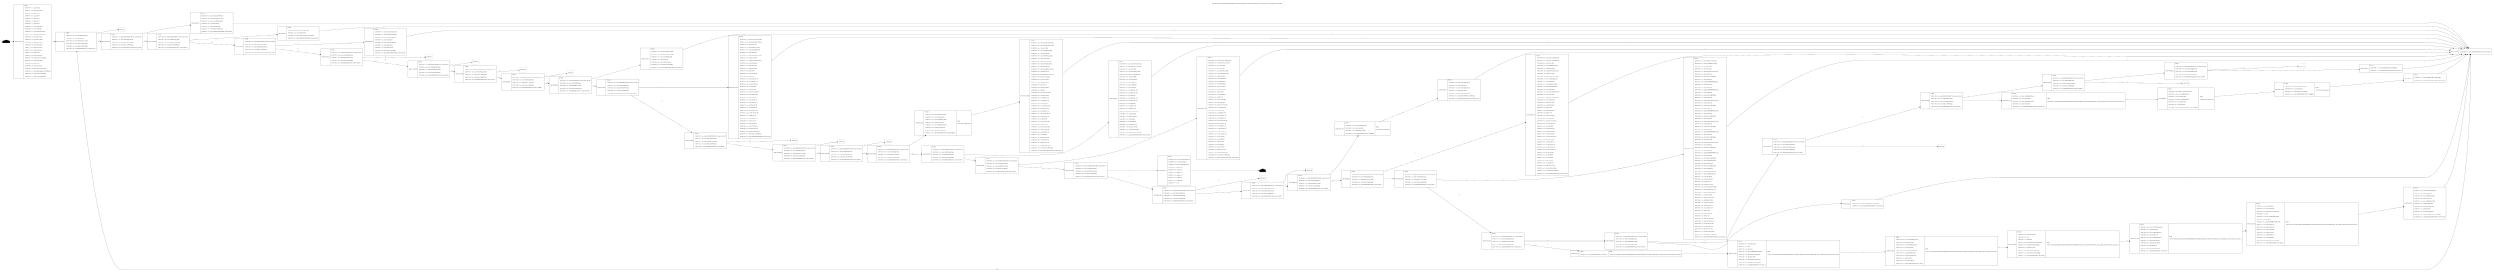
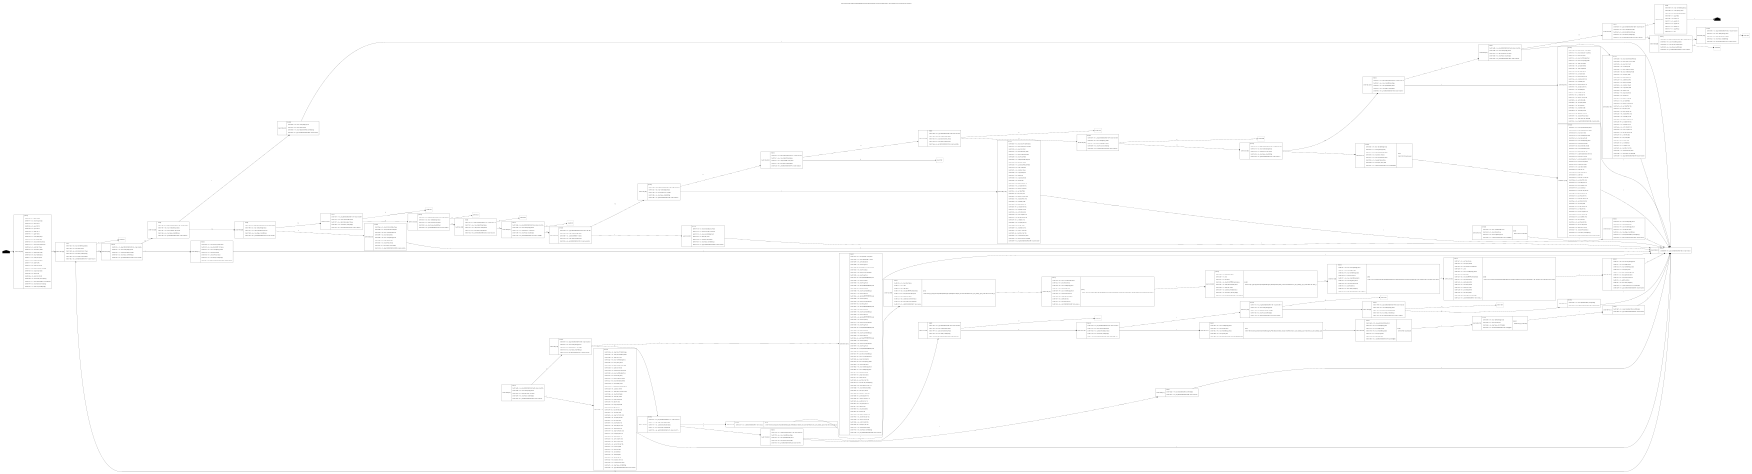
node "0x4016b8 [28]": removed
